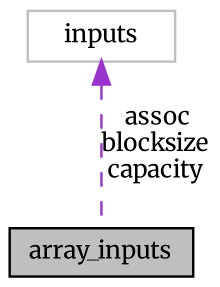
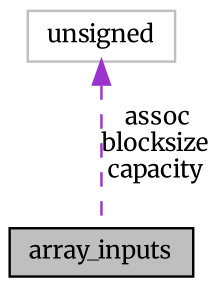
node "inputs": label "inputs" -> "unsigned"
